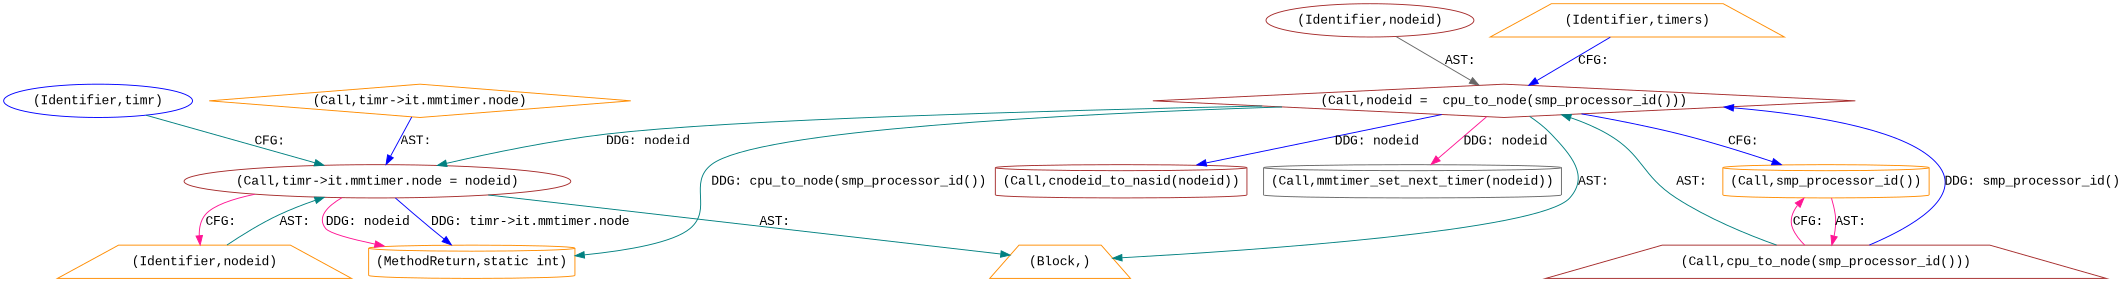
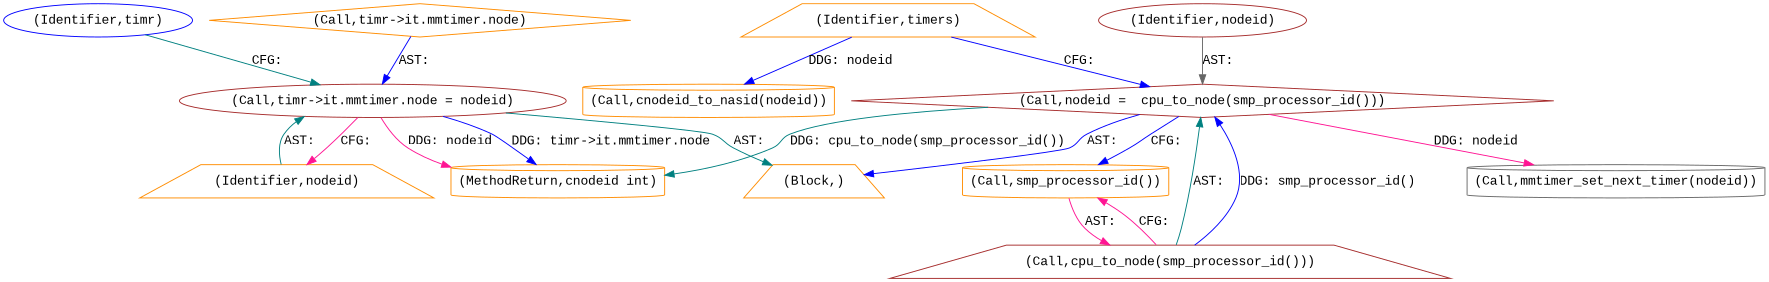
edge "(Call,nodeid =  cpu_to_node(smp_processor_id()))" -> "(Call,timr->it.mmtimer.node = nodeid)": removed, label "DDG: nodeid"
edge "(Call,nodeid =  cpu_to_node(smp_processor_id()))" -> "(Call,cnodeid_to_nasid(nodeid))": now "(Identifier,timers)" -> "(Call,cnodeid_to_nasid(nodeid))"
node "(Call,cnodeid_to_nasid(nodeid))": color brown -> darkorange
edge "(Call,nodeid =  cpu_to_node(smp_processor_id()))" -> "(Block,)": color teal -> blue
node "(MethodReturn,static int)": label "(MethodReturn,static int)" -> "(MethodReturn,cnodeid int)"
